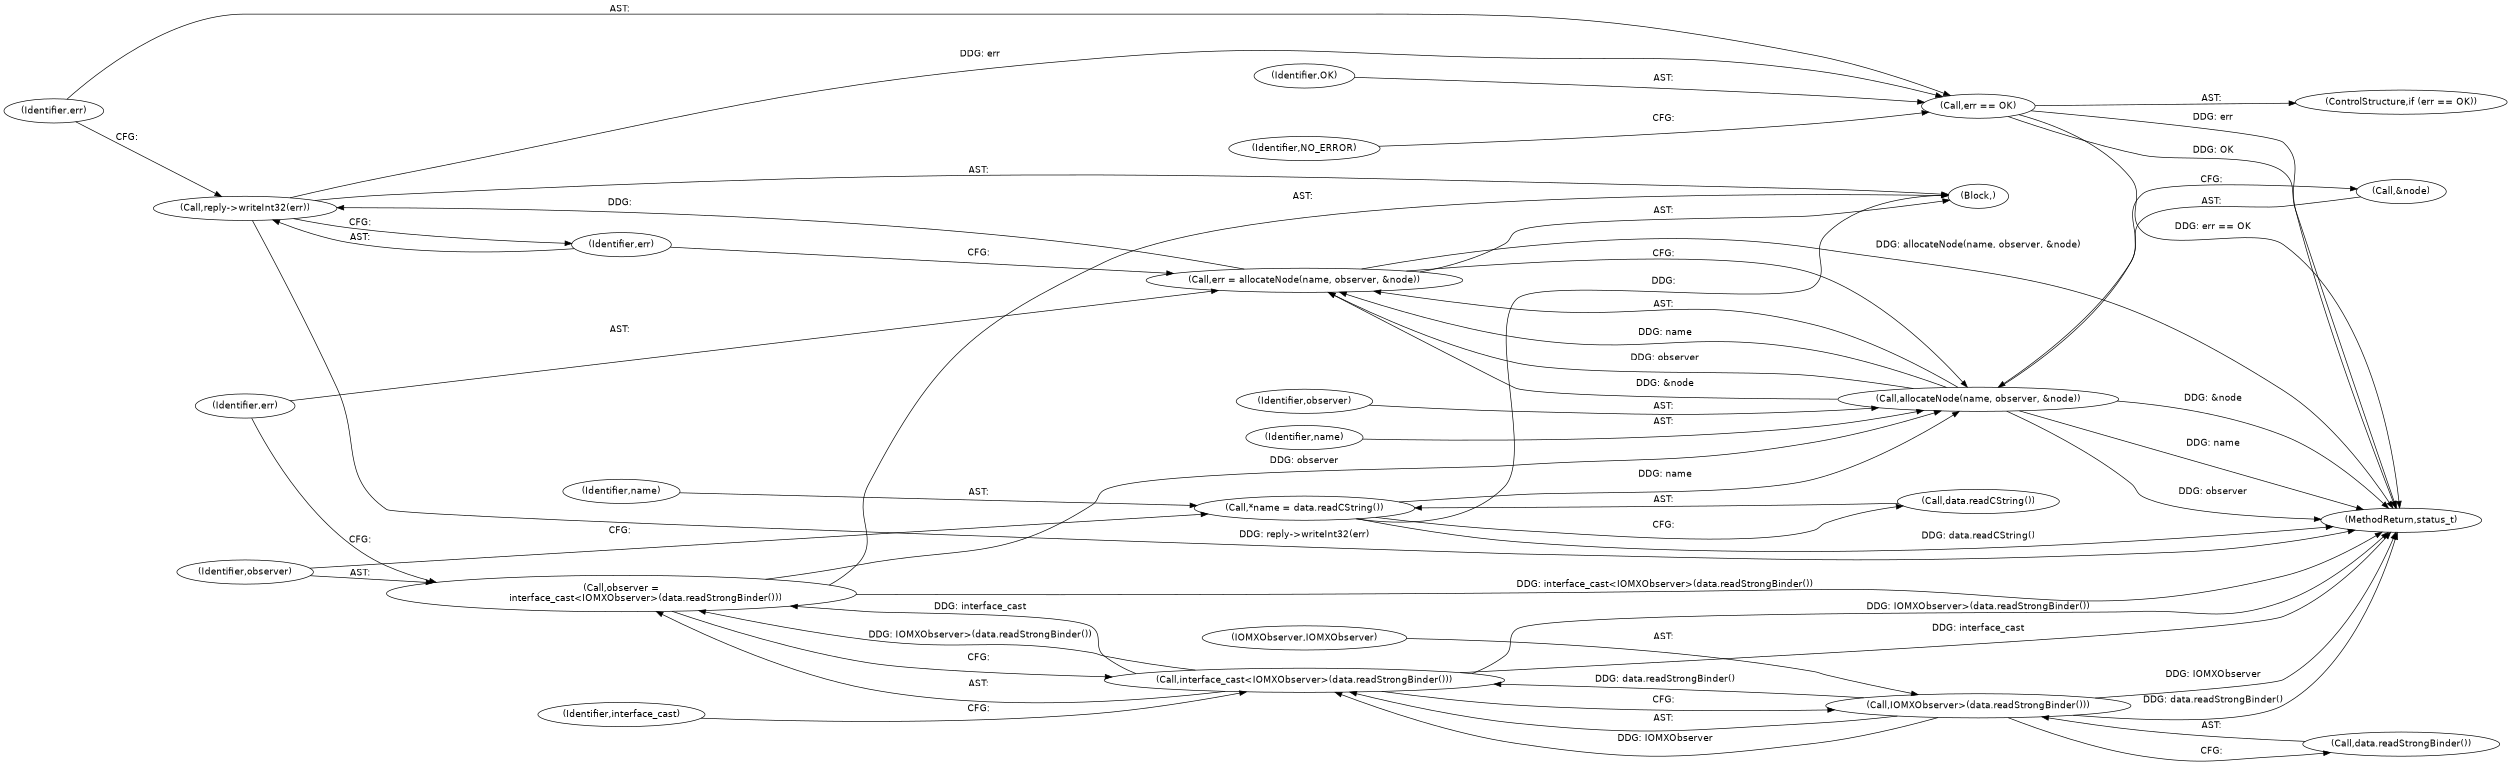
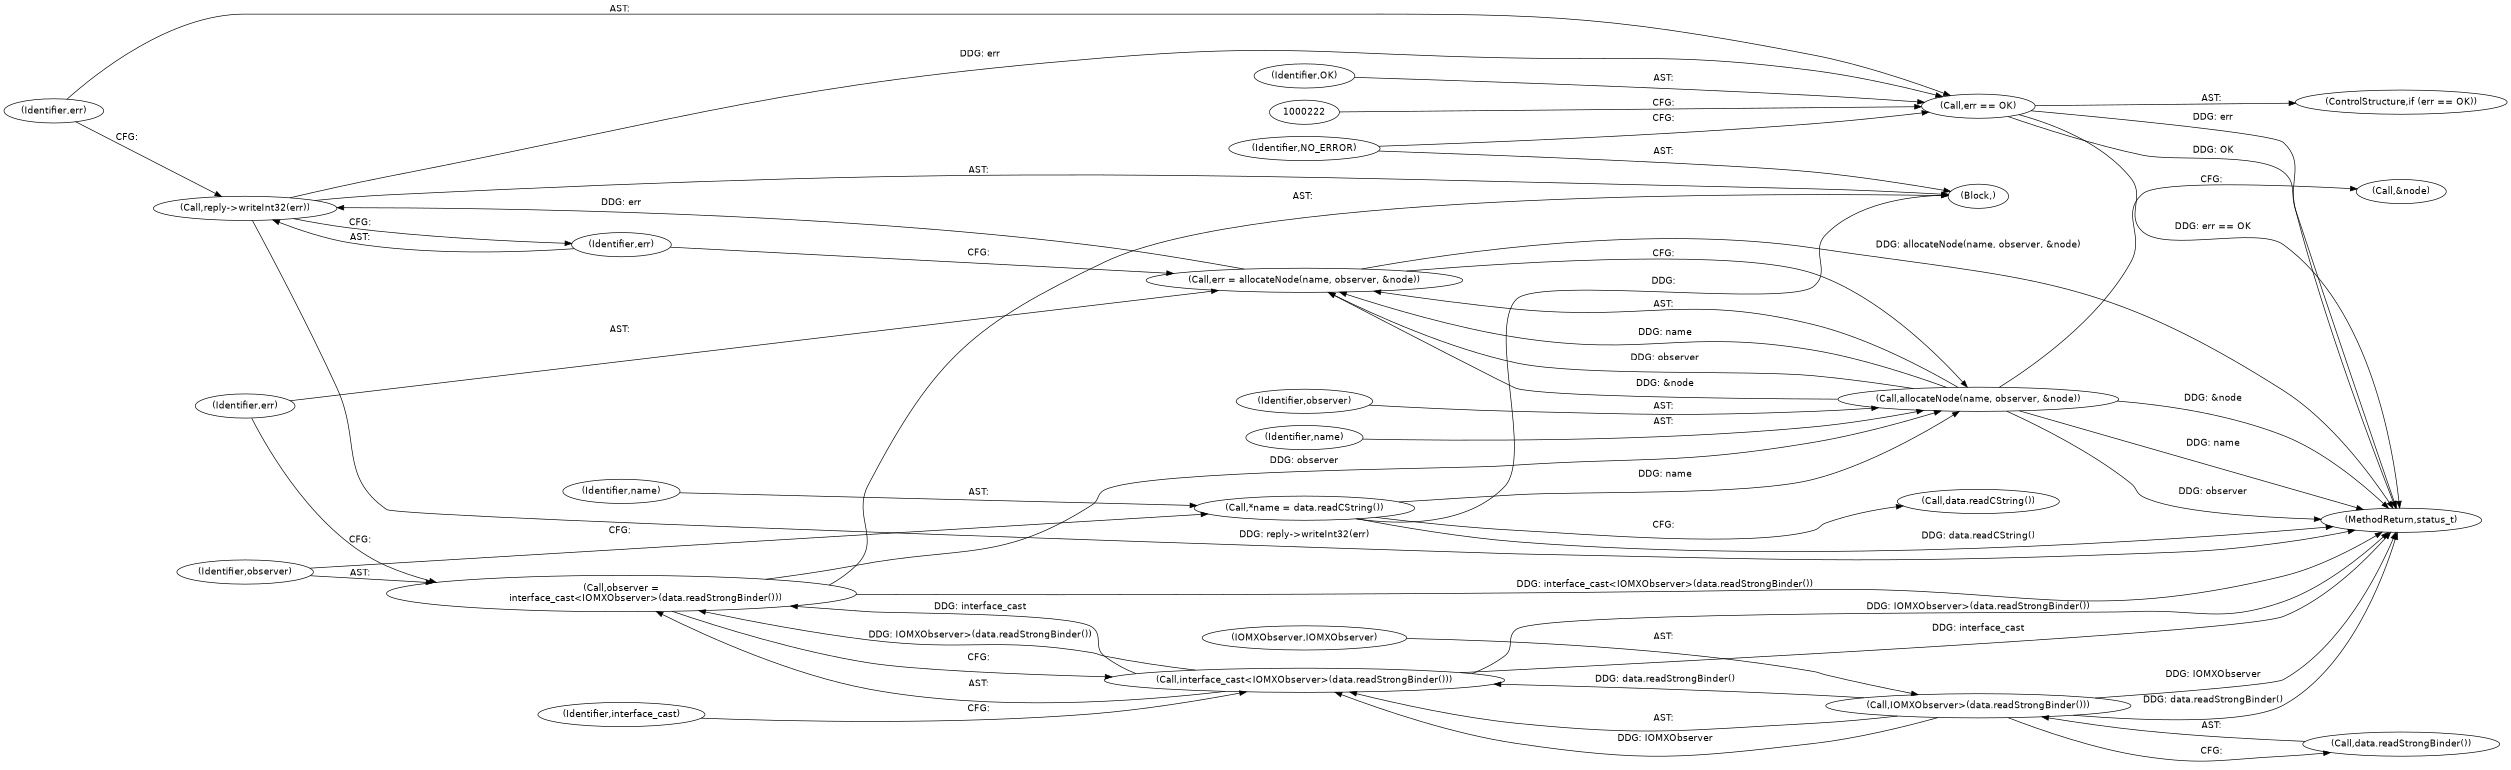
node "1000222": added
edge "(Call,err = allocateNode(name, observer, &node))" -> "(Call,reply->writeInt32(err))": label "DDG: " -> "DDG: err"
edge "(Call,err = allocateNode(name, observer, &node))" -> "(Block,)": now "(Identifier,NO_ERROR)" -> "(Block,)"
edge "(Call,&node)" -> "(Call,allocateNode(name, observer, &node))": removed, label "AST:"
edge "(Call,data.readCString())" -> "(Call,*name = data.readCString())": removed, label "AST:"
edge "(Call,interface_cast<IOMXObserver>(data.readStrongBinder()))" -> "(Call,IOMXObserver>(data.readStrongBinder()))": removed, label "CFG:"
